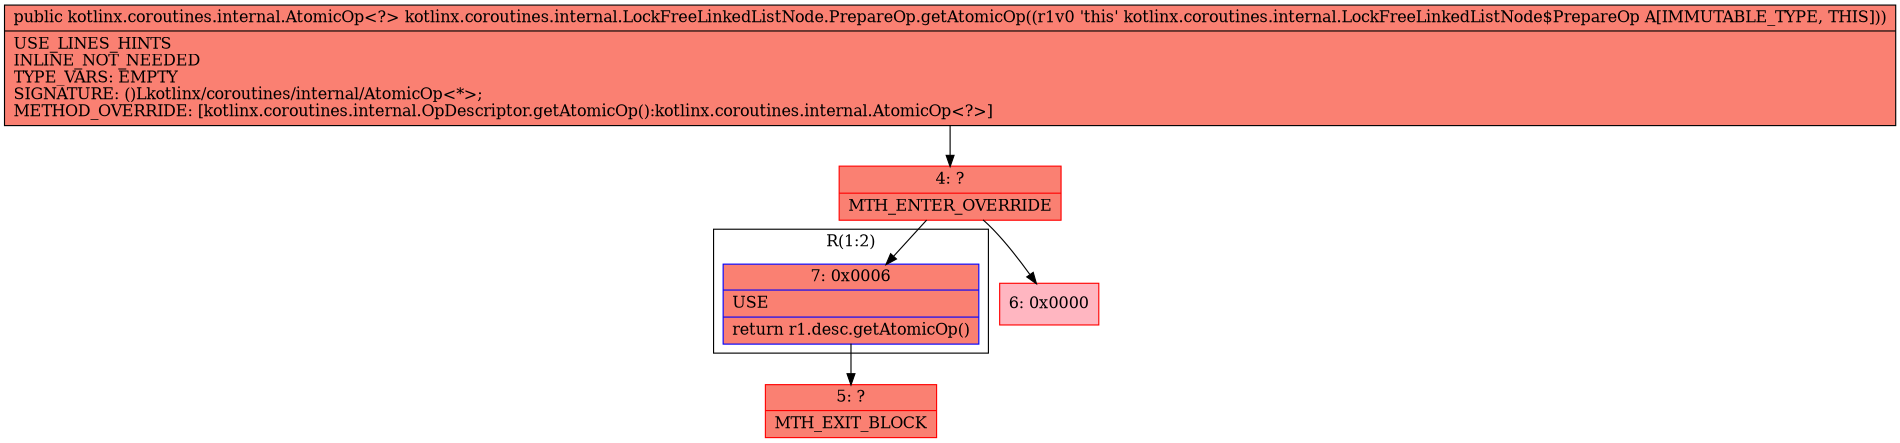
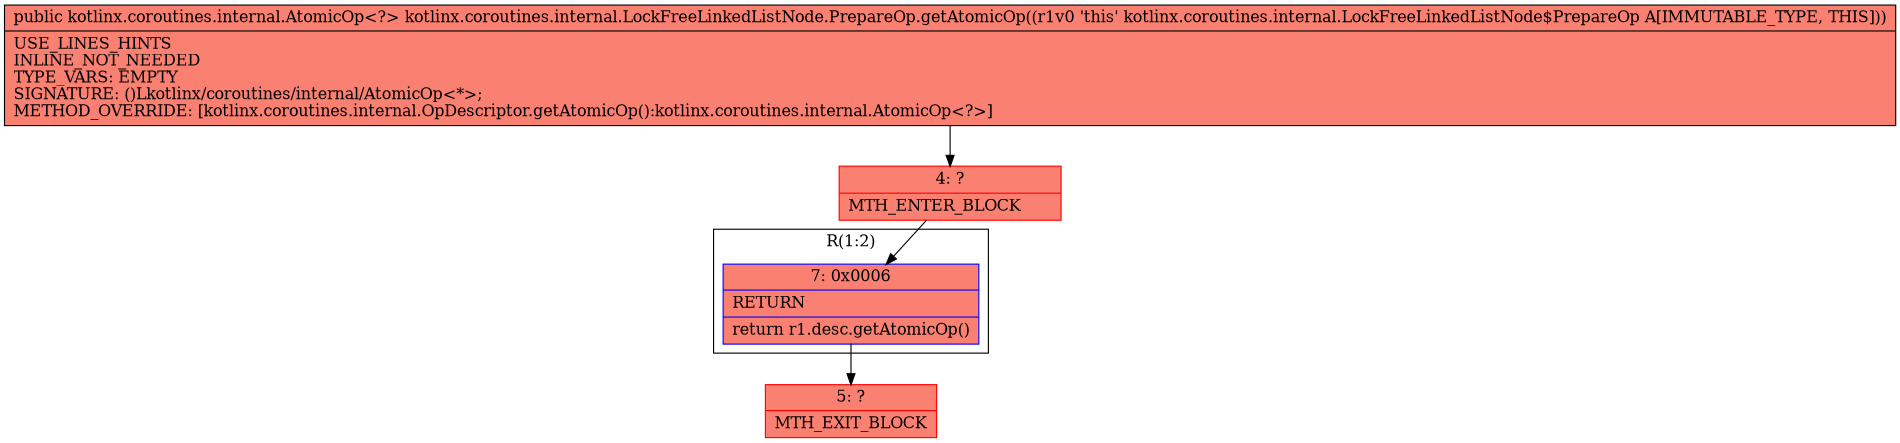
node "4: ?": text "MTH_ENTER_OVERRIDE" -> "MTH_ENTER_BLOCK"
node "7: 0x0006": text "USE" -> "RETURN"
node "6: 0x0000": removed
